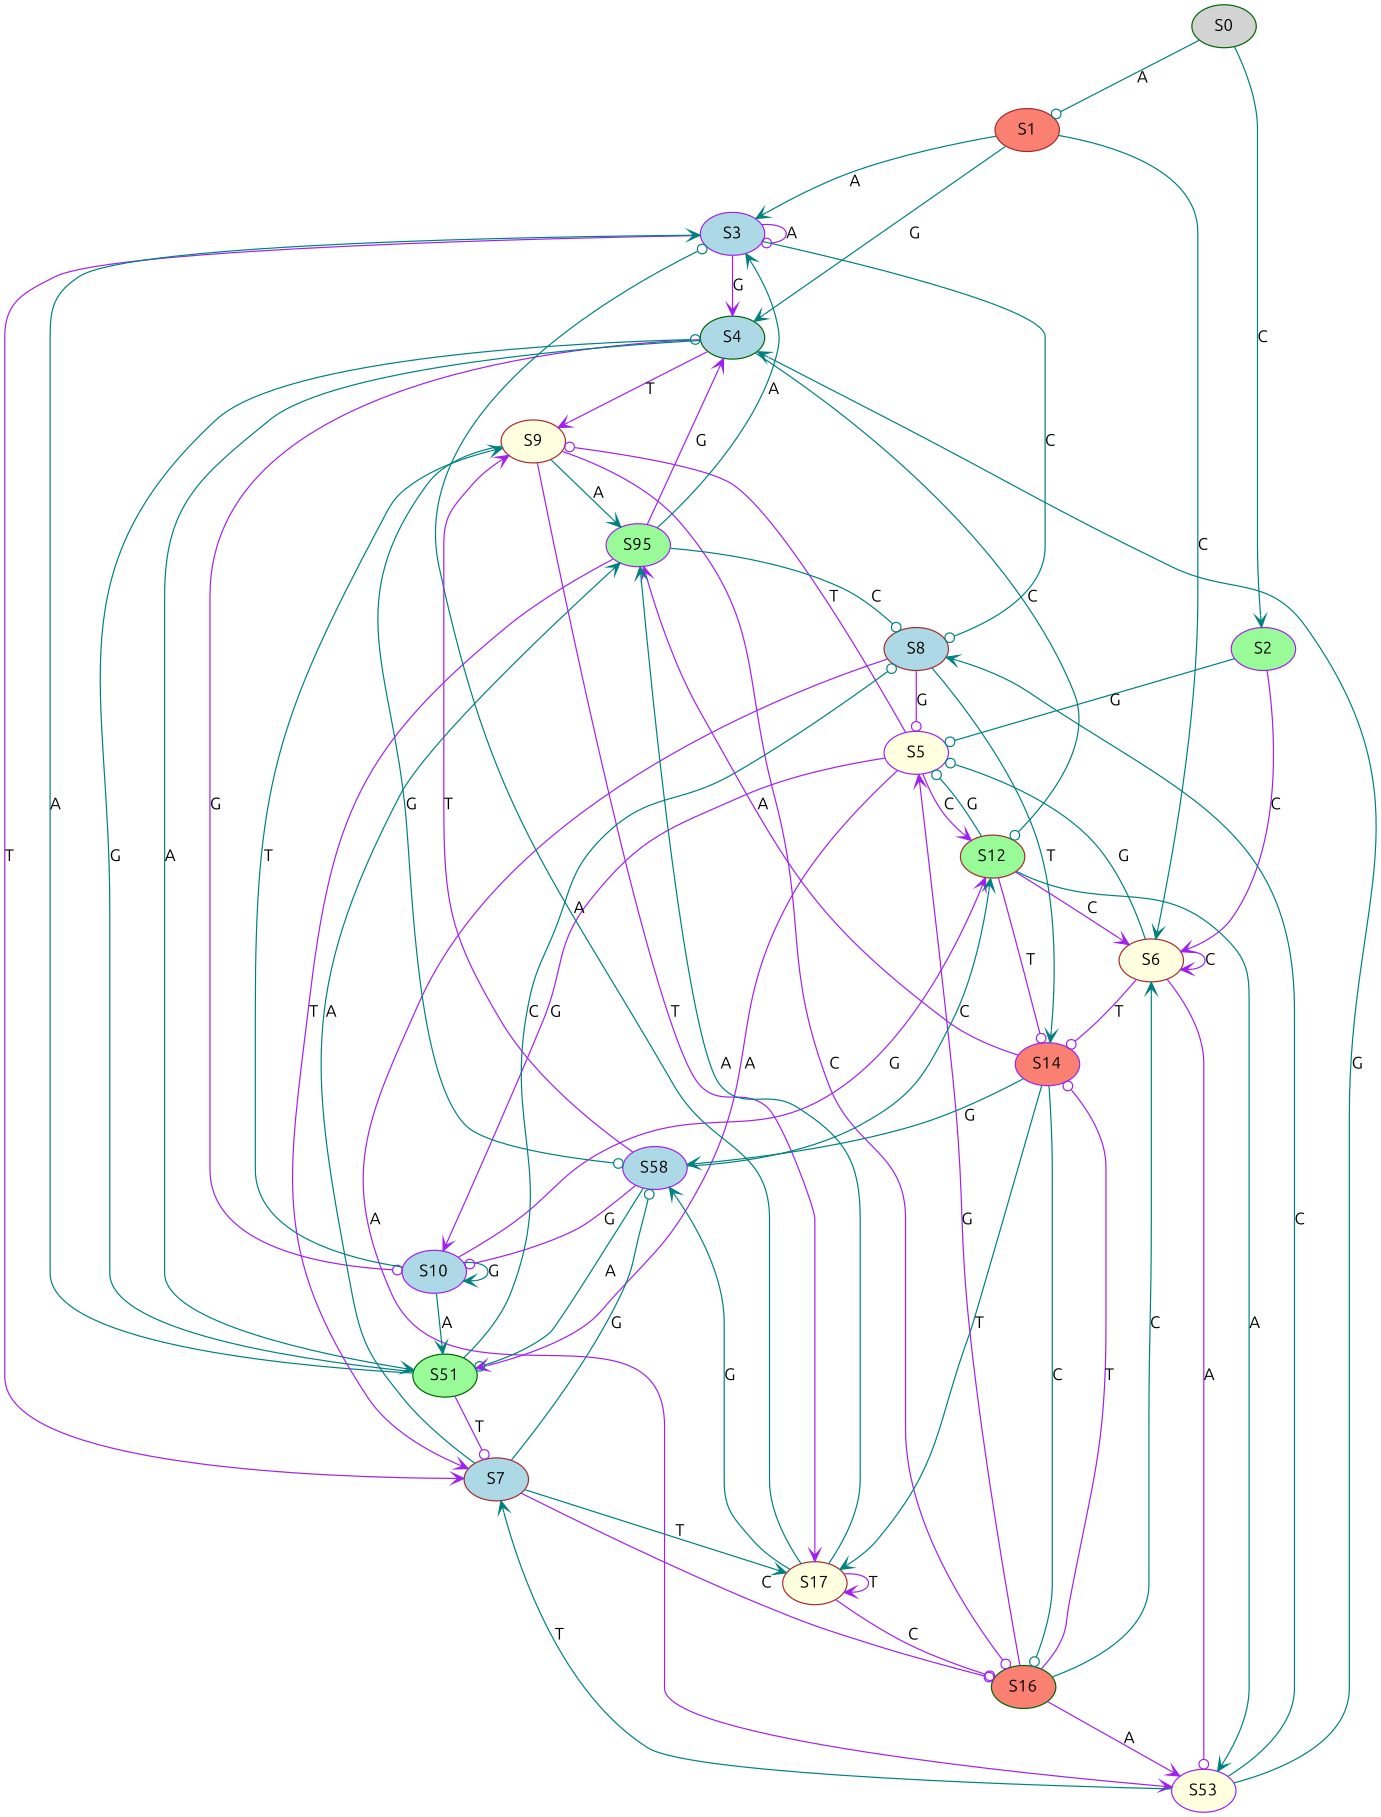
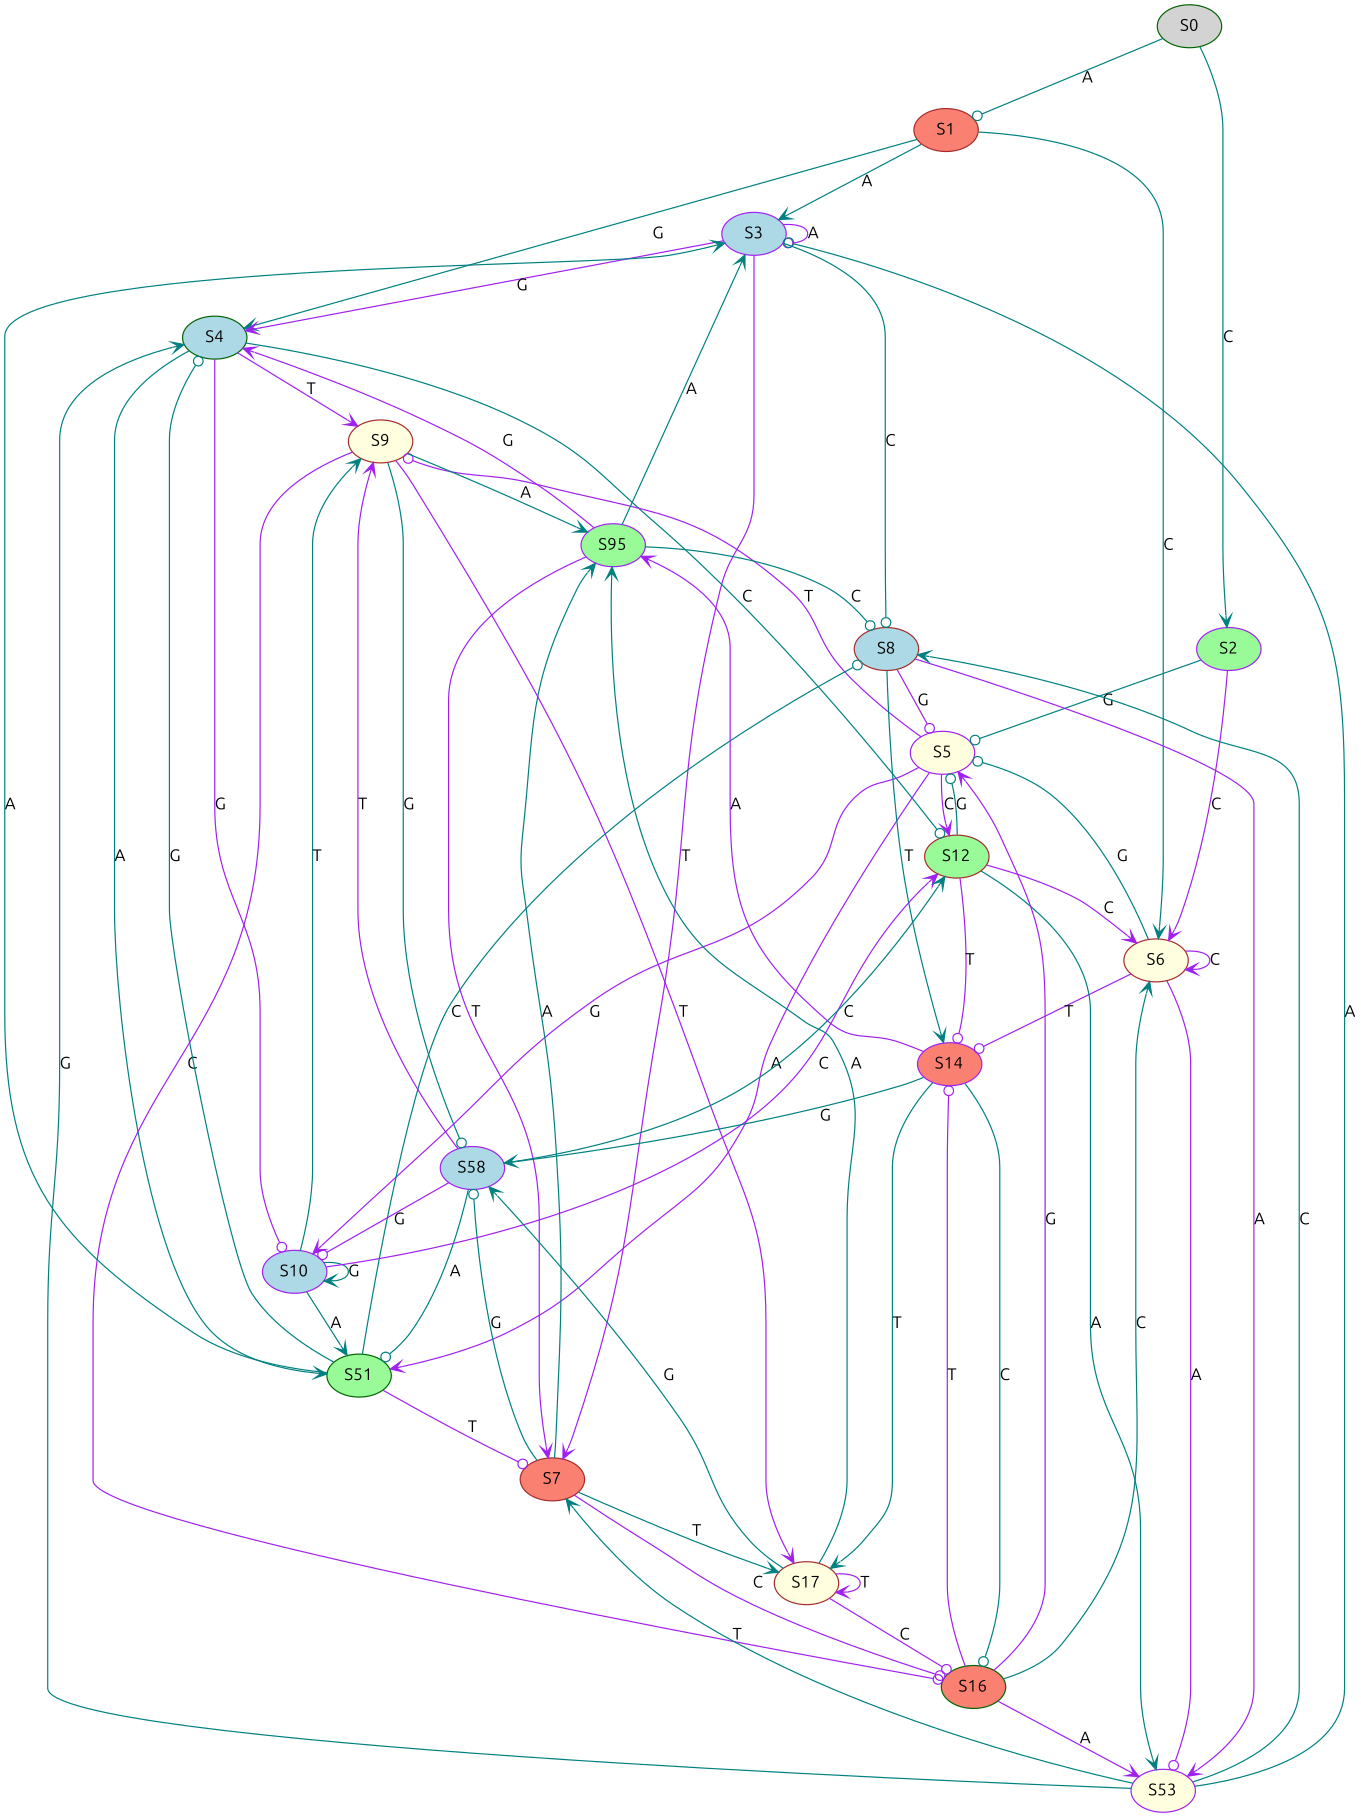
edge "S17" -> "S3": now "S53" -> "S3"
edge "S10" -> "S12": label "G" -> "C"
node "S7": fillcolor lightblue -> salmon
